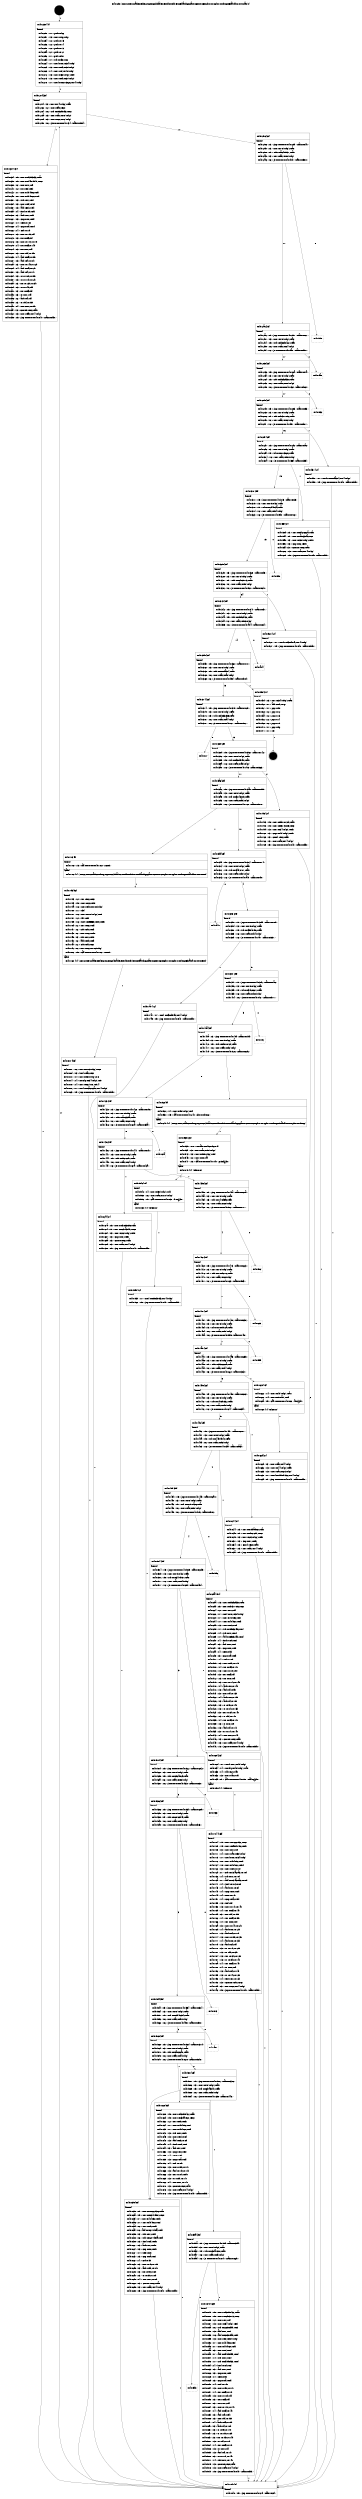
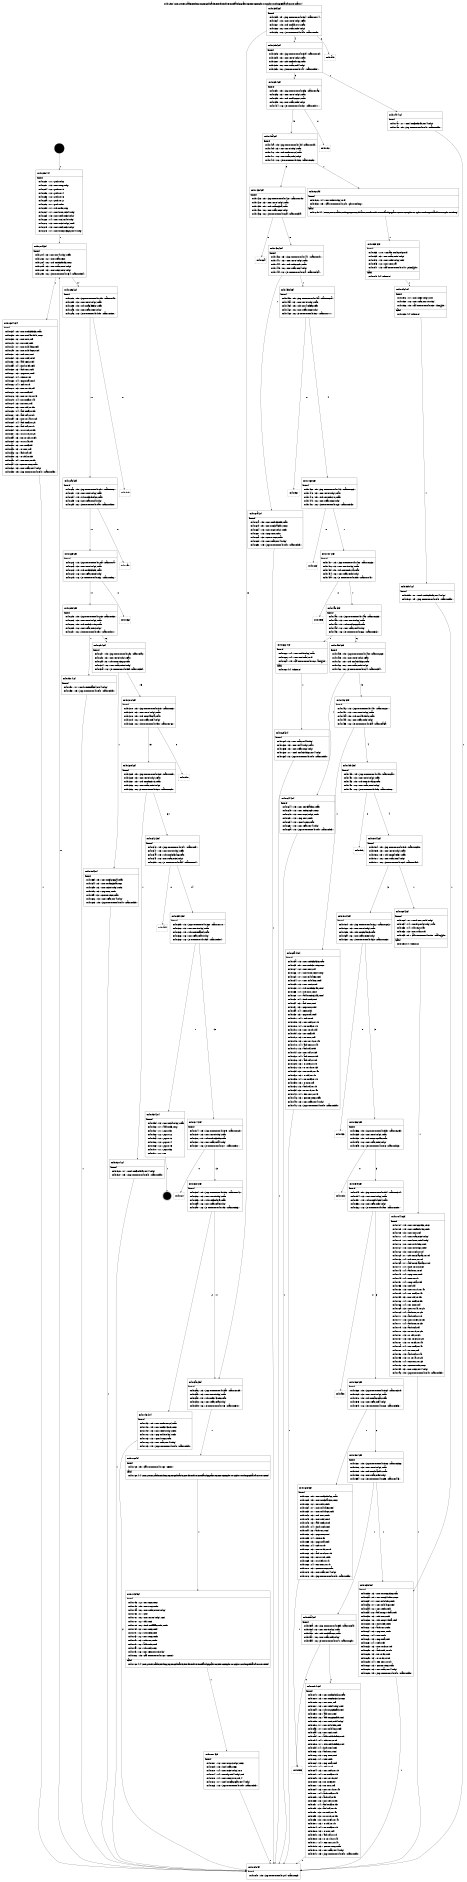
edge "0x4013a6 [25]" -> "0x4013bf [25]": reversed
edge "0x401828 [83]" -> "0x401e40 [5]": now "0x401828 [83]" -> "0x4015b3"
